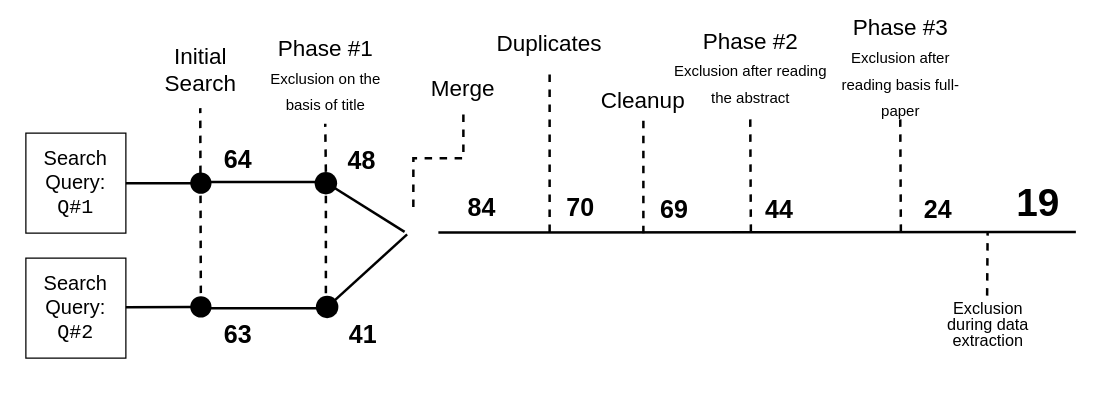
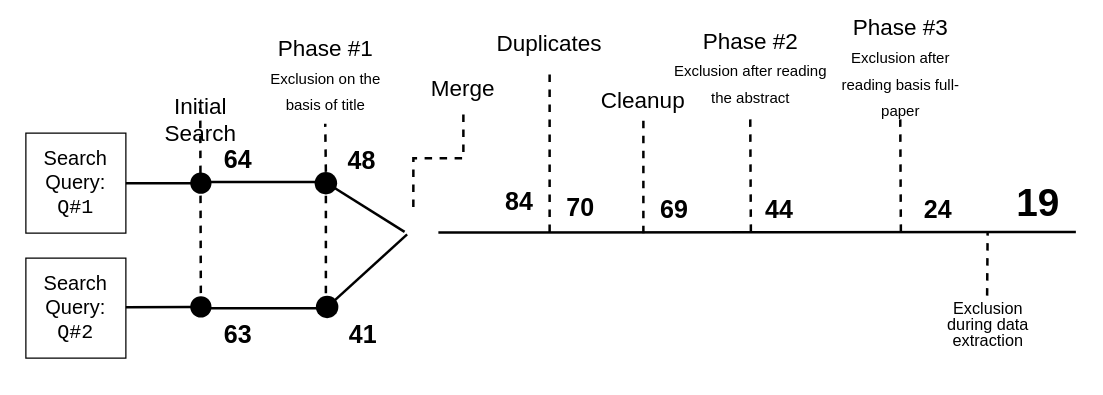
node "InitialSearch": moved (201, 71) -> (201, 121)
node "84": moved (482, 207) -> (519, 201)
